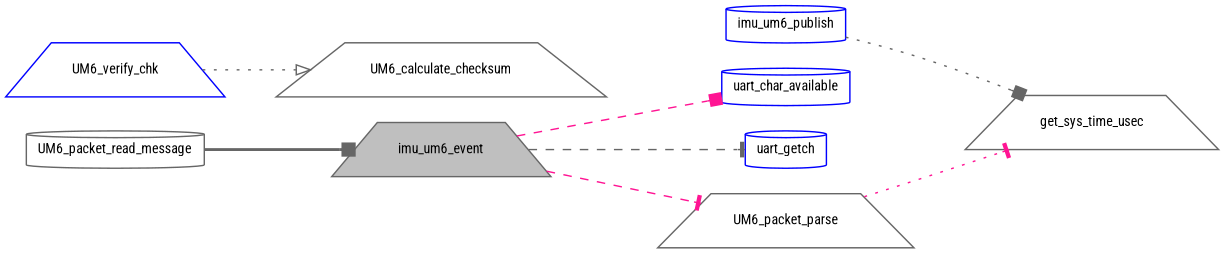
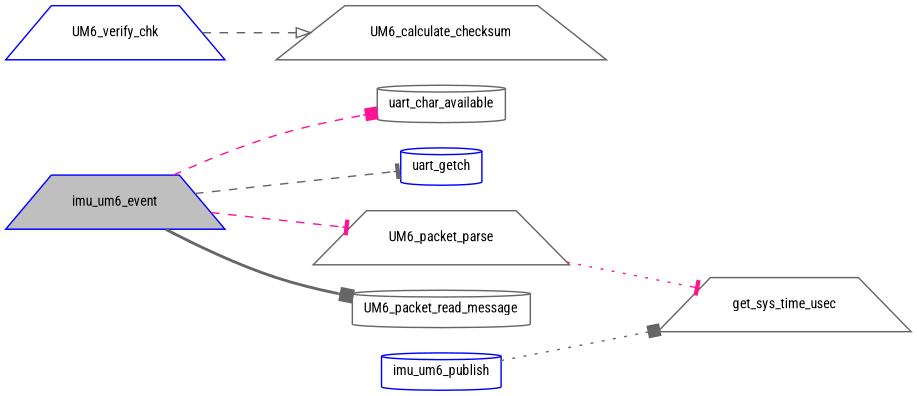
edge "UM6_verify_chk" -> "UM6_calculate_checksum": style dotted -> dashed
node "uart_char_available": color blue -> gray40
edge "UM6_packet_read_message" -> "imu_um6_event": reversed
node "imu_um6_event": color gray40 -> blue
